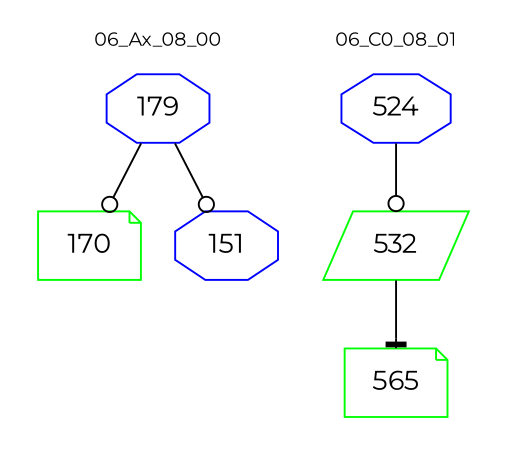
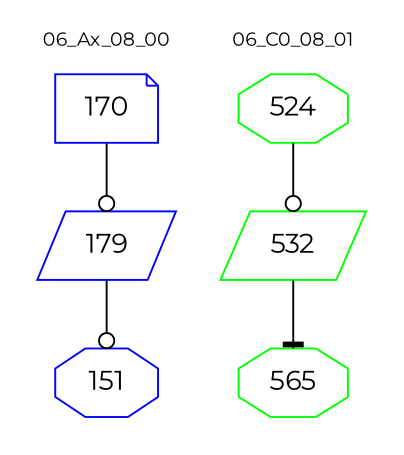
node "179": shape octagon -> parallelogram
node "524": color blue -> green
edge "179" -> "170": reversed
node "170": color green -> blue
node "565": shape note -> octagon
